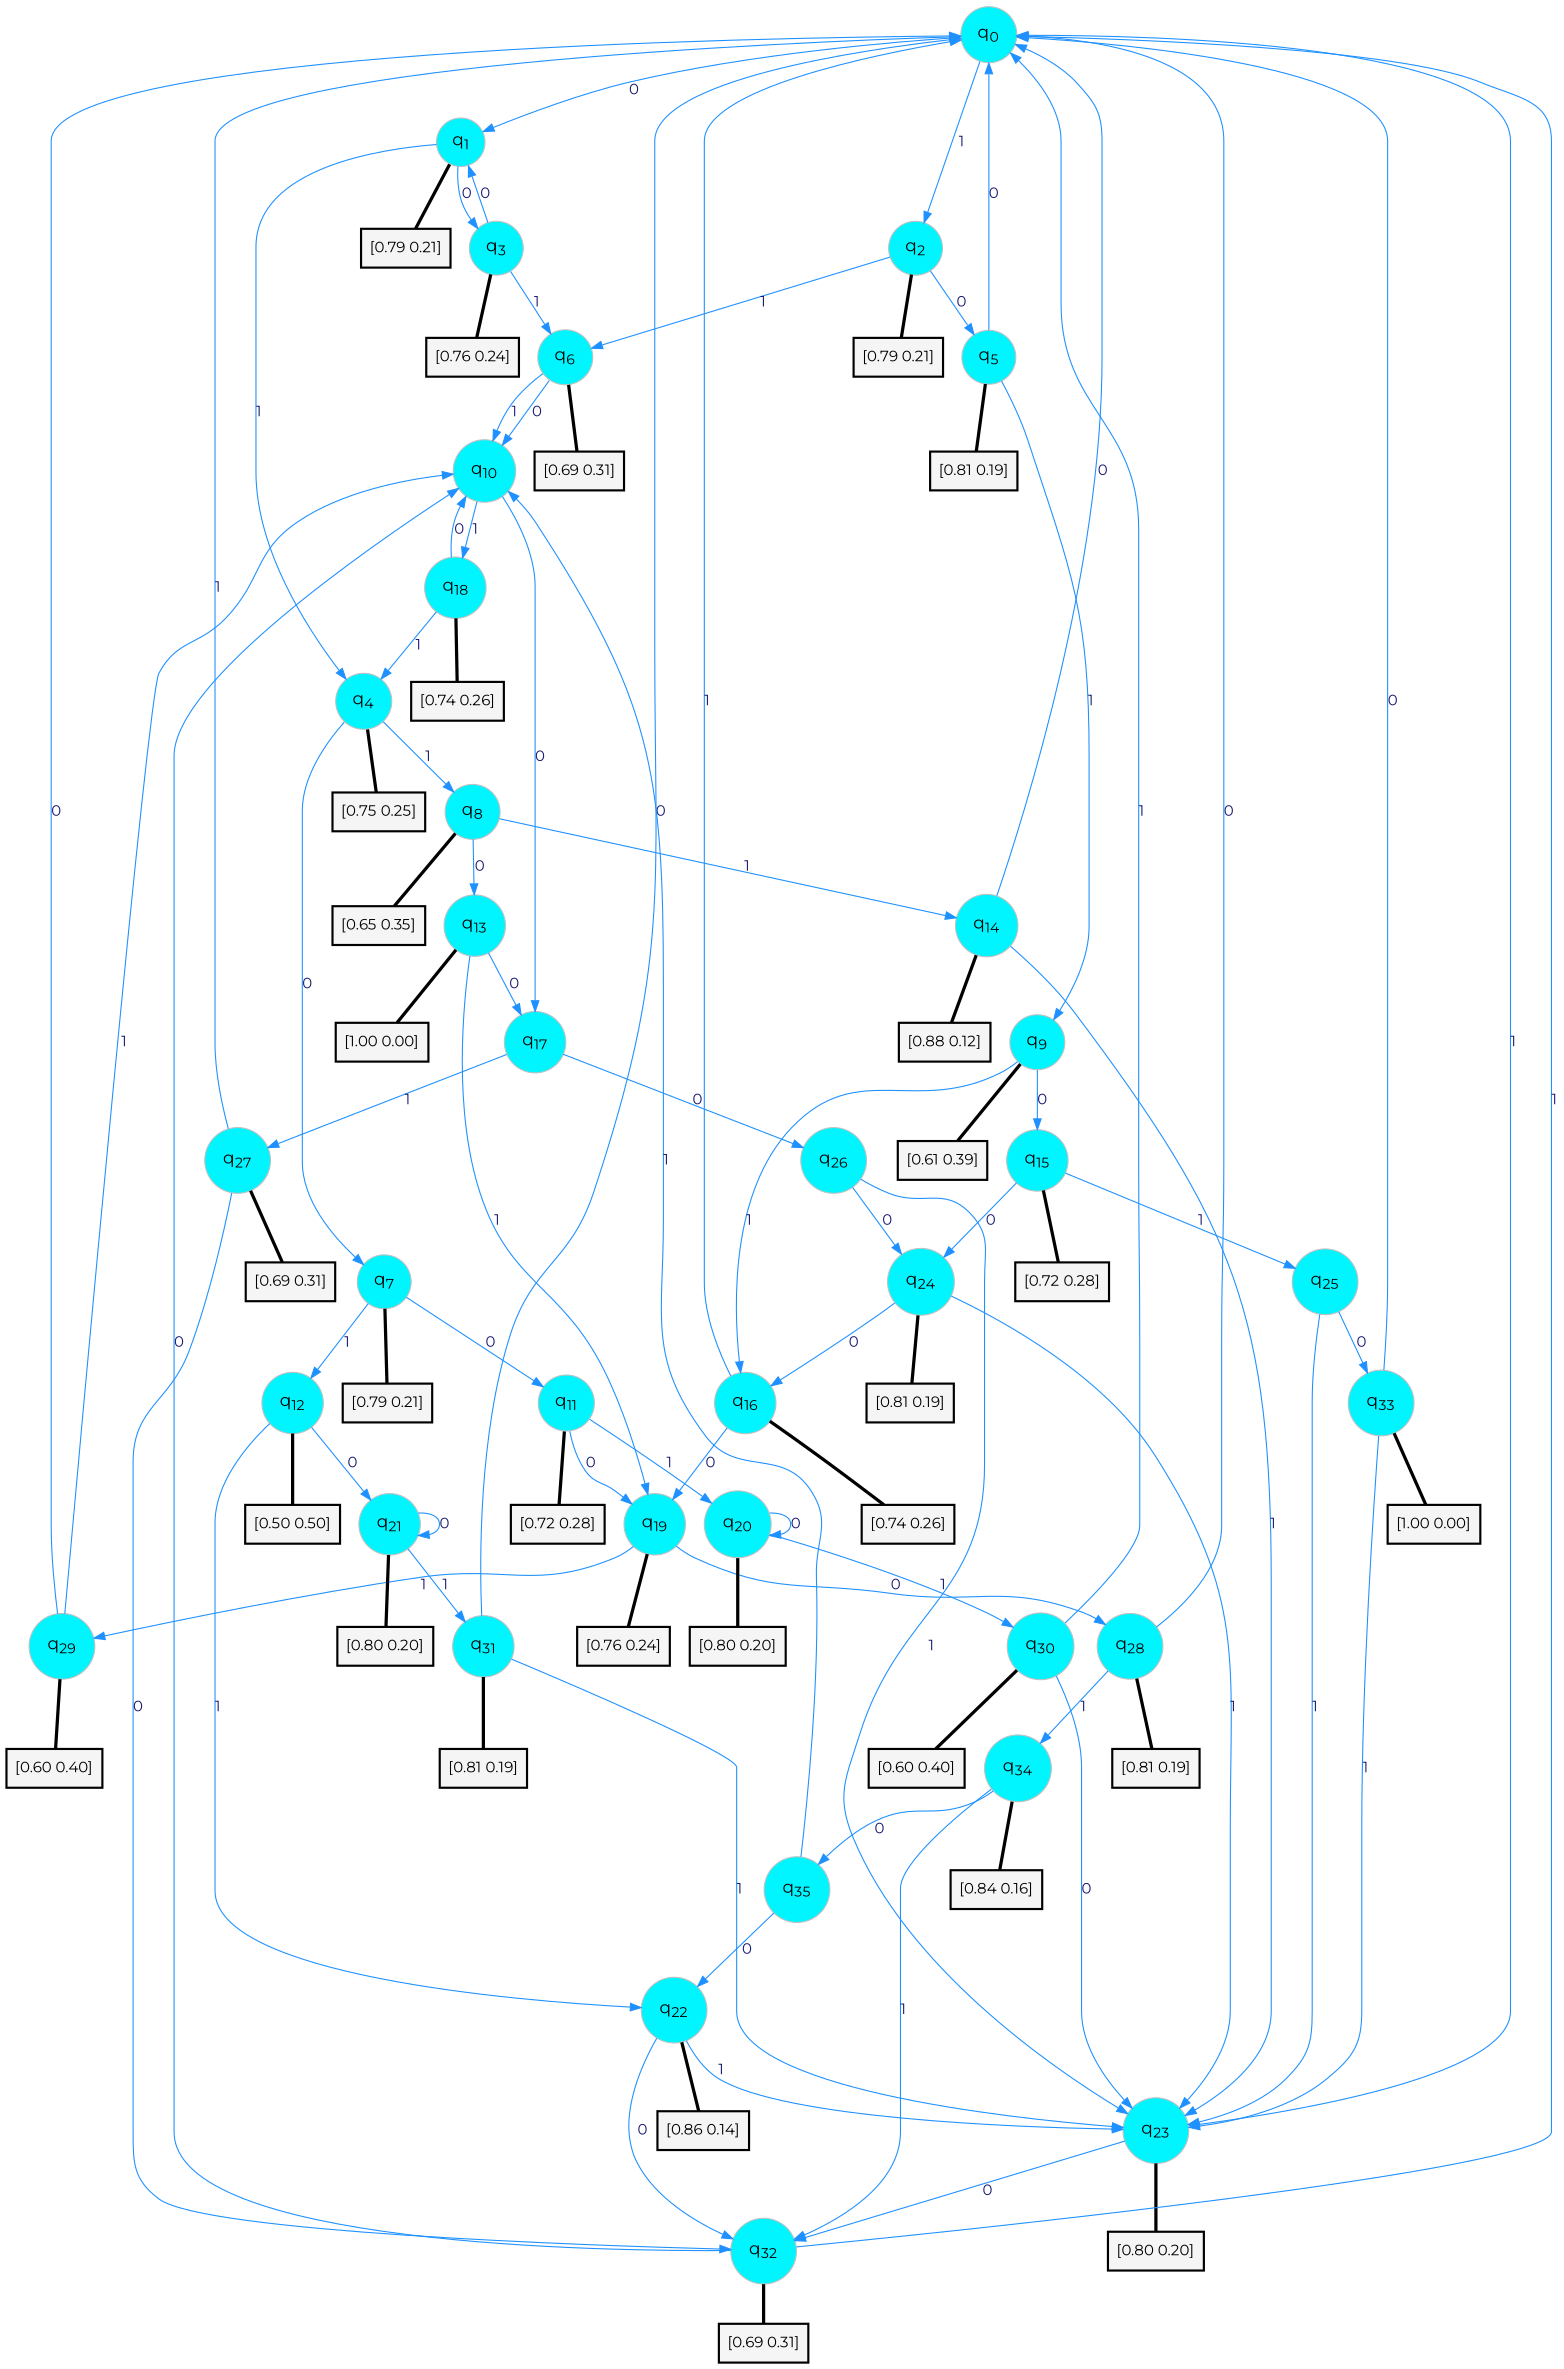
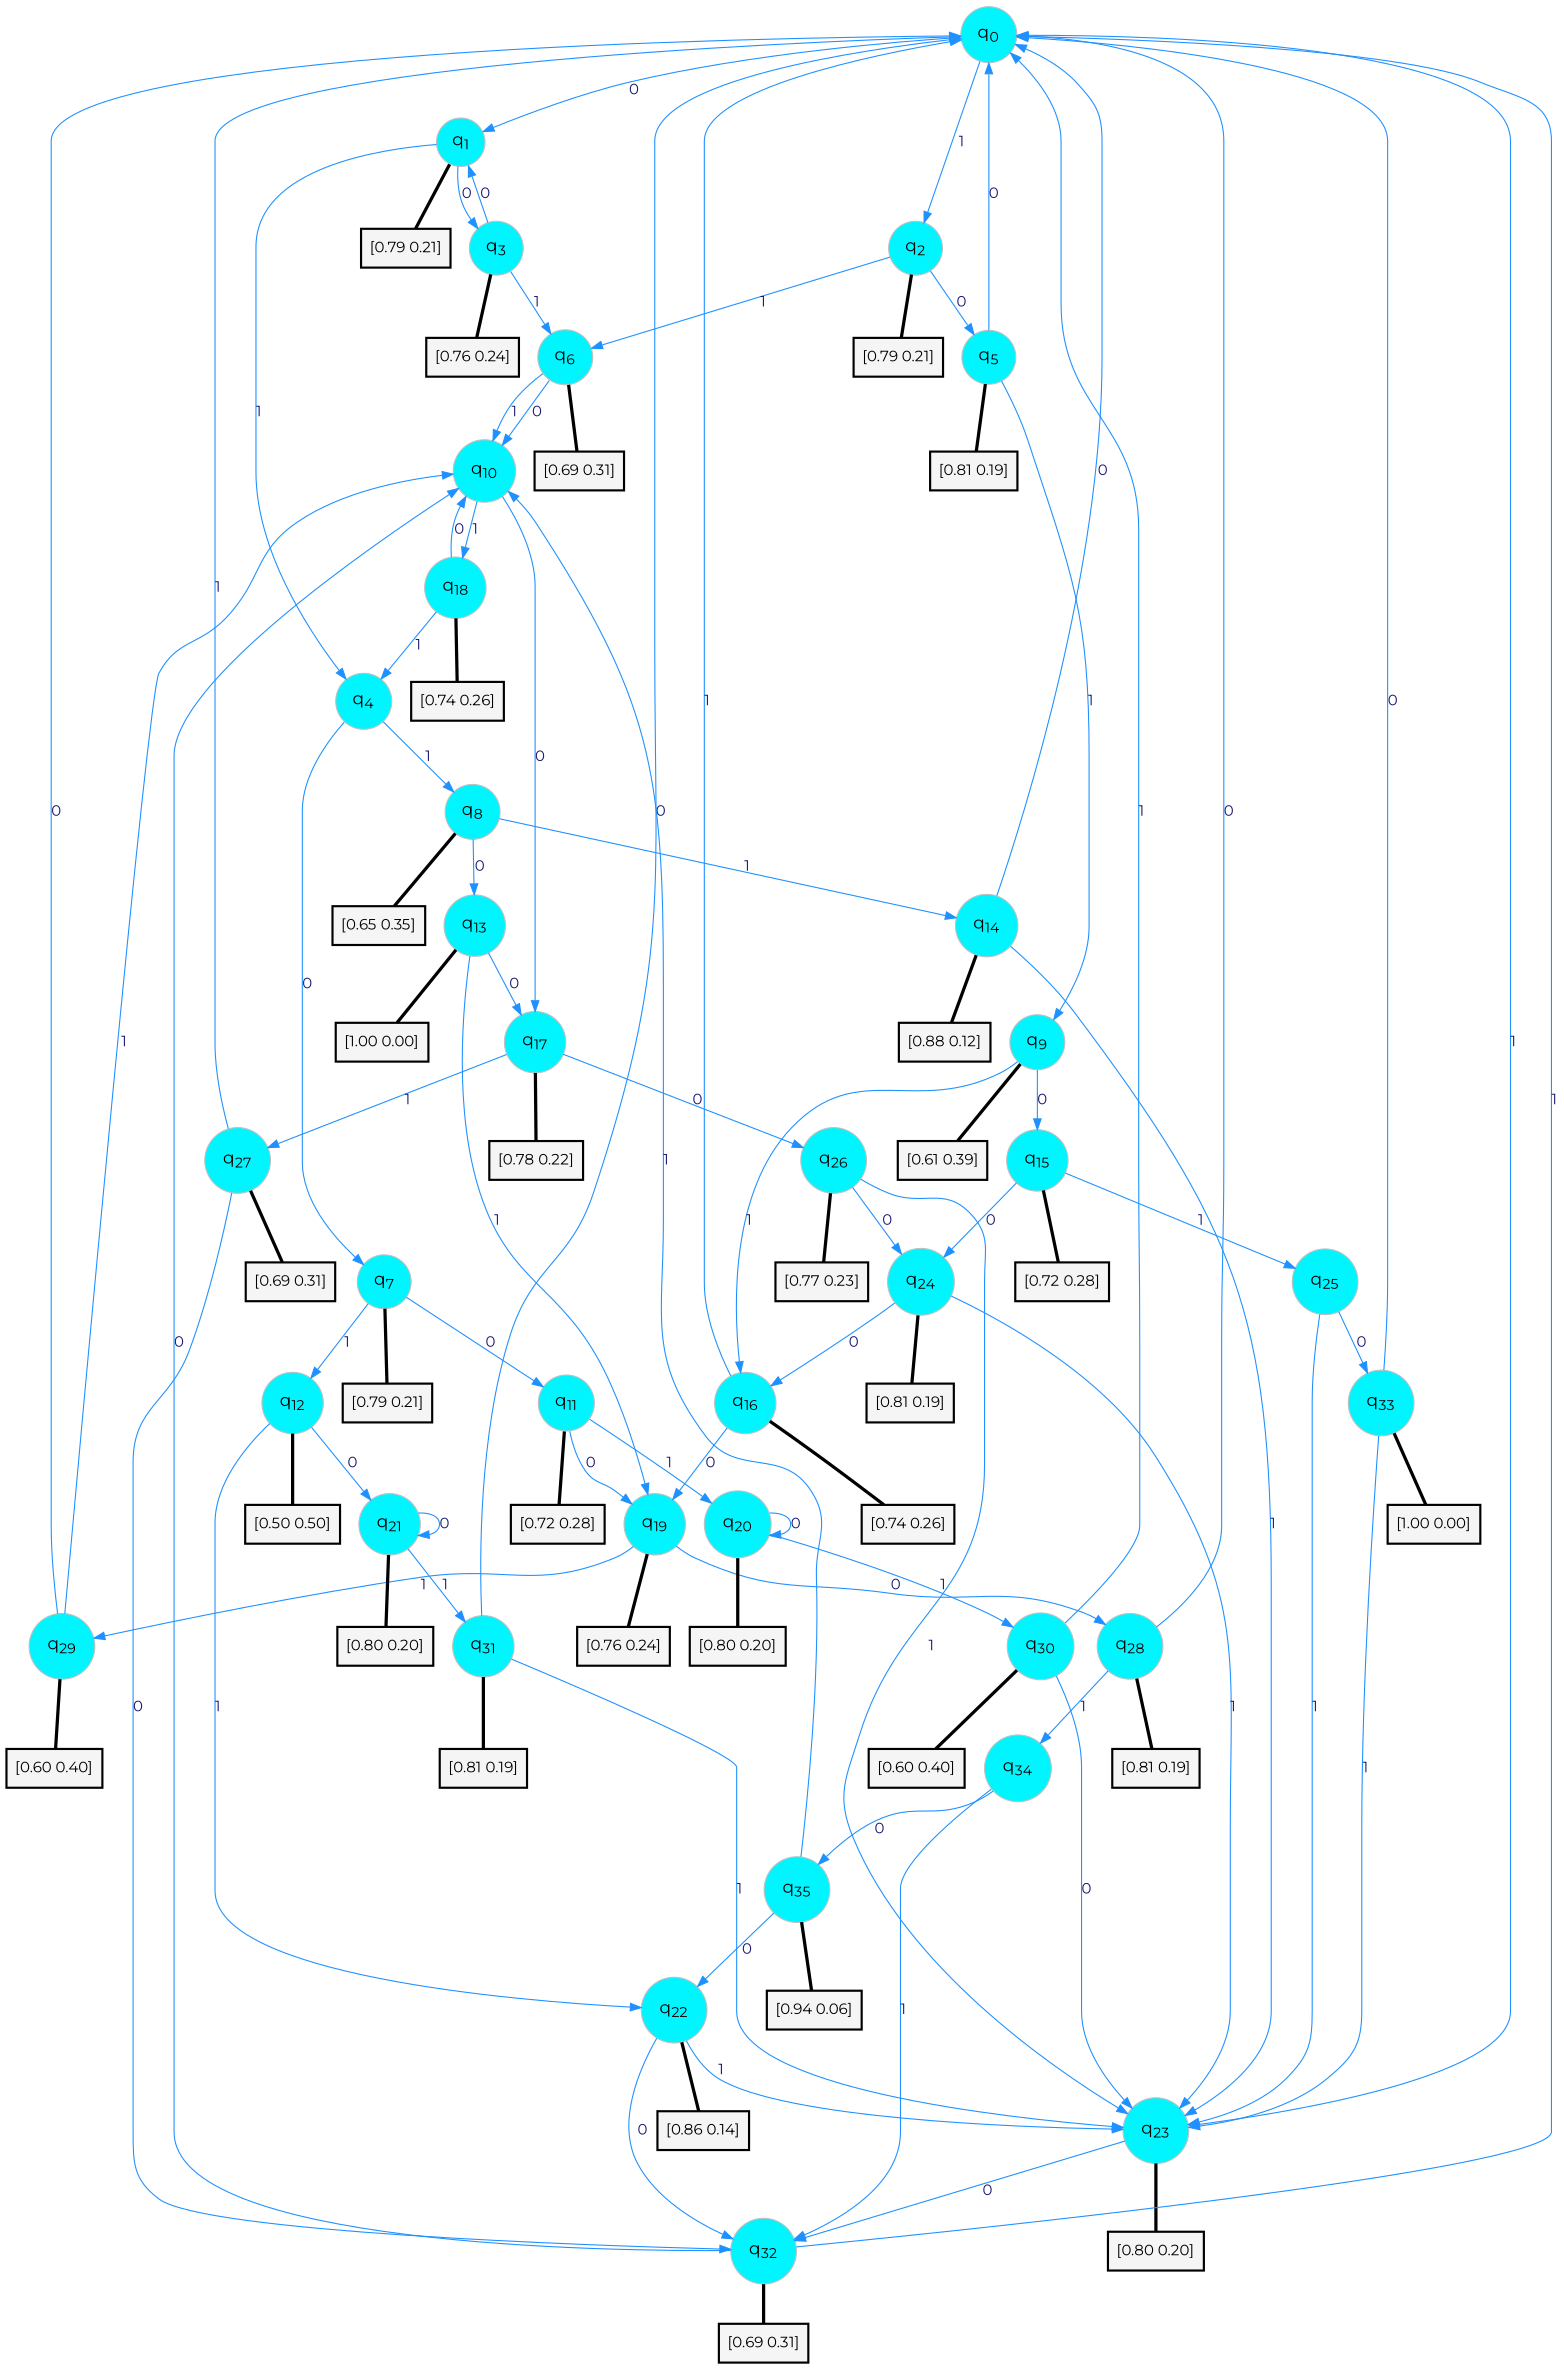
node "[0.75 0.25]": removed
node "[0.78 0.22]": added
node "[0.77 0.23]": added
node "[0.84 0.16]": removed
node "[0.94 0.06]": added
